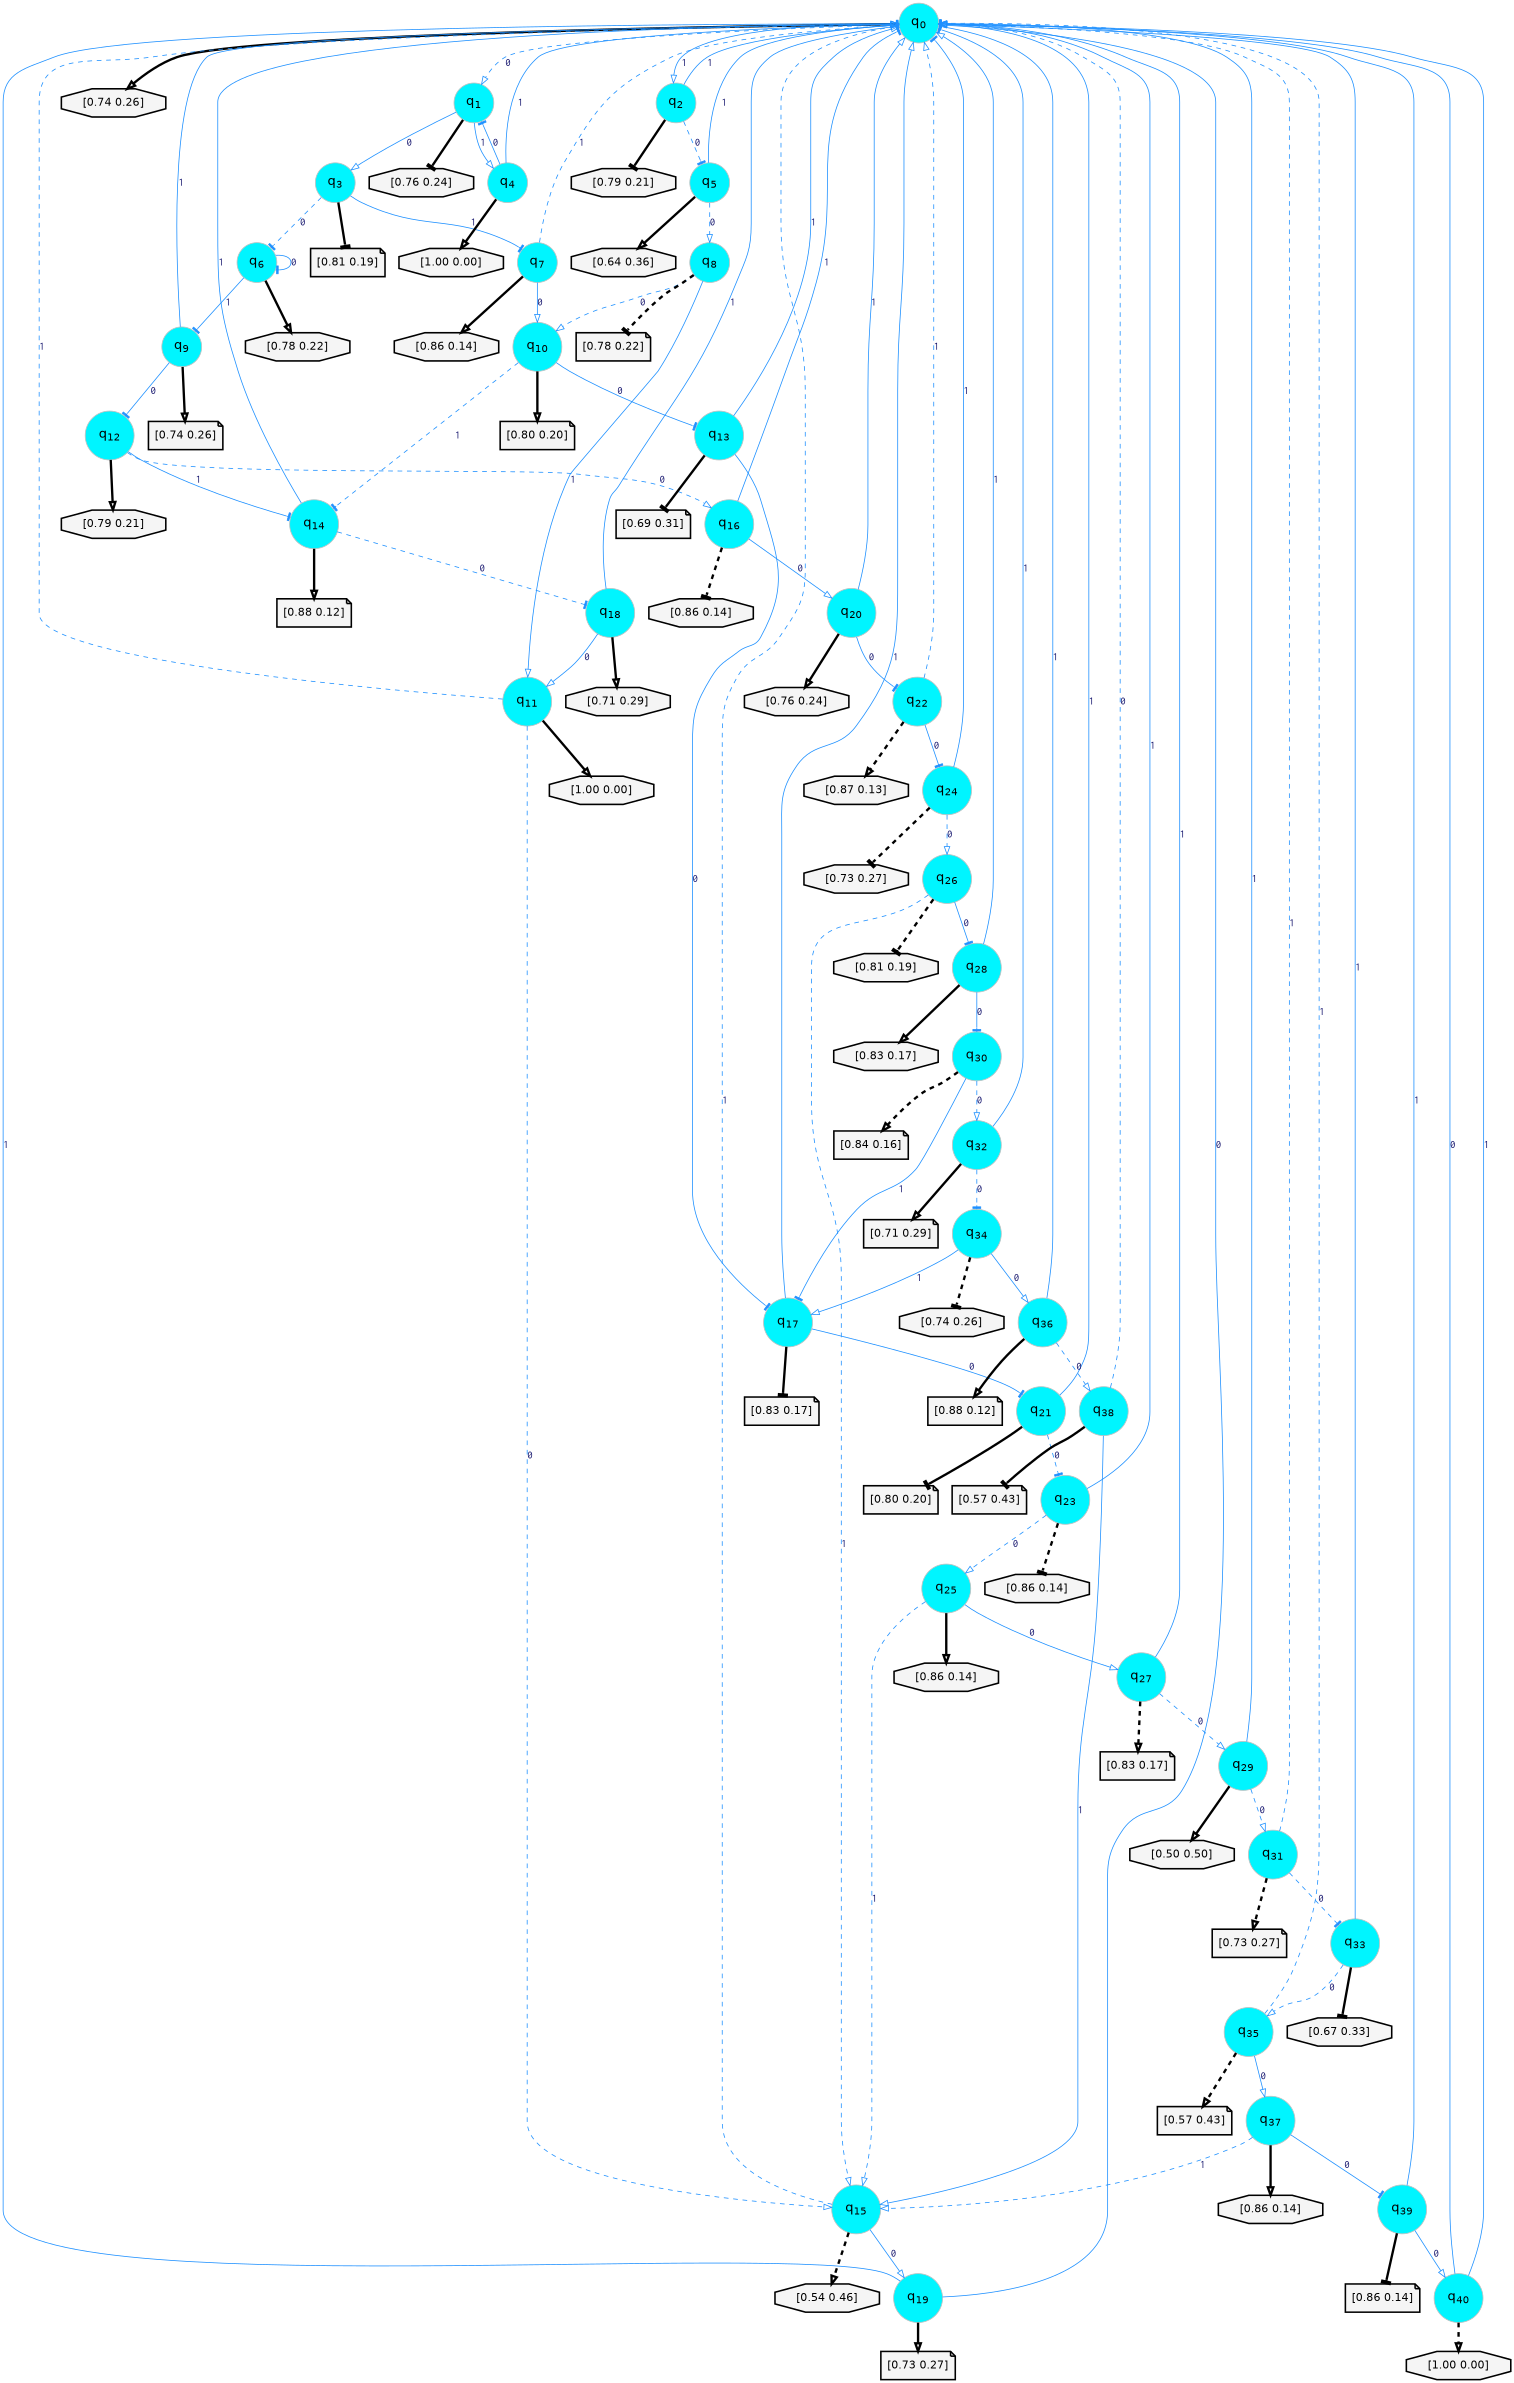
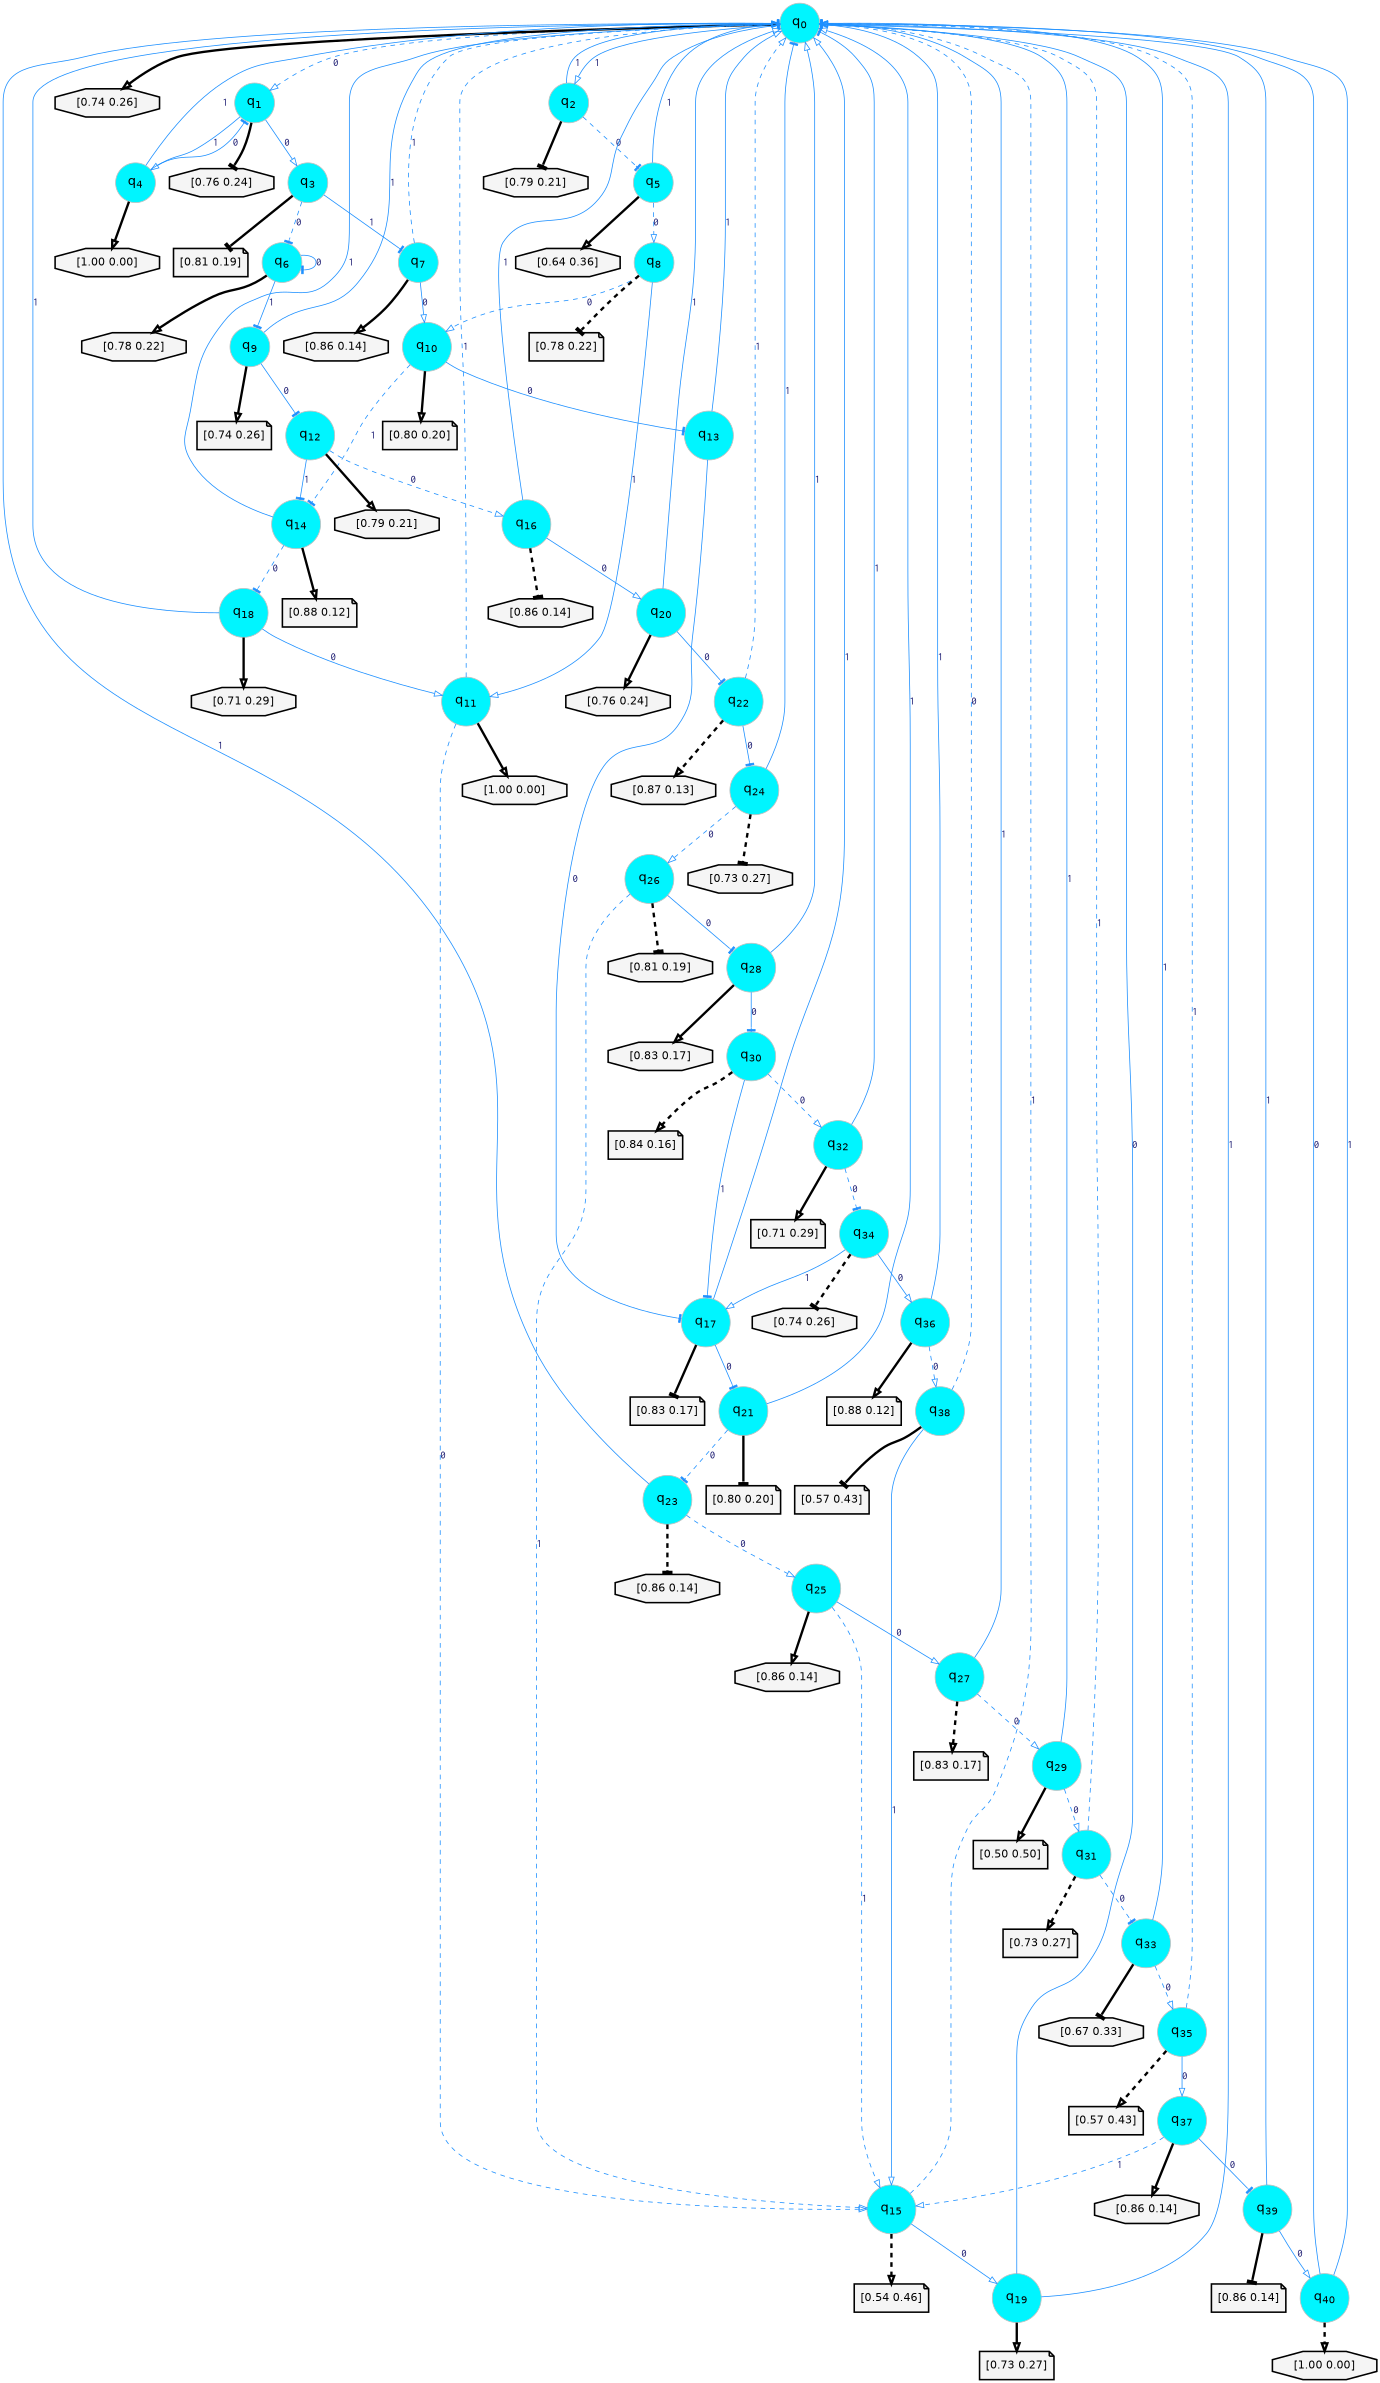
node "[0.69 0.31]": removed
node "[0.50 0.50]": shape octagon -> note
node "[0.54 0.46]": shape octagon -> note
